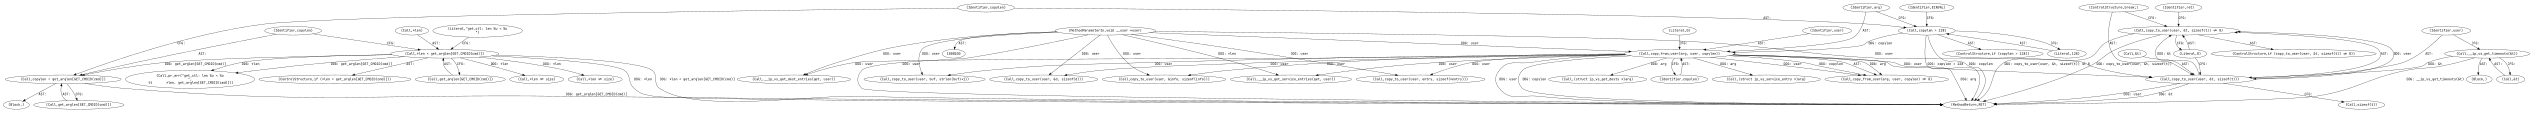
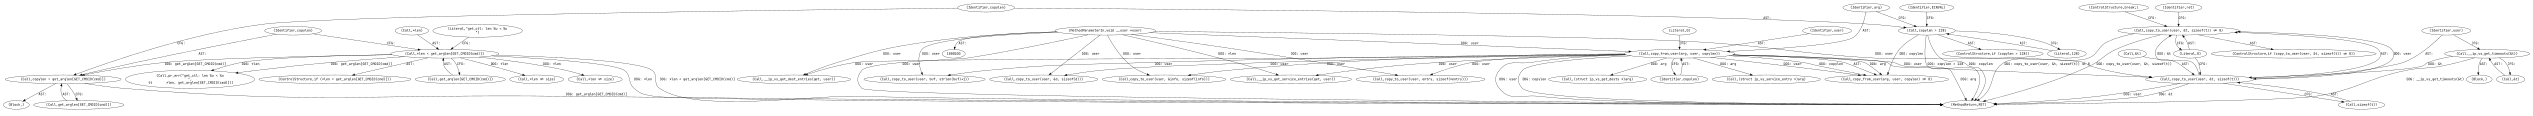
edge "(Call,copylen > 128)" -> "(Call,copy_from_user(arg, user, copylen))": now "(Call,copylen > 128)" -> "(Call,copy_from_user(arg, user, copylen) != 0)"
edge "(ControlStructure,break;)" -> "(Call,copy_to_user(user, &t, sizeof(t)))": now "(Call,sizeof(t))" -> "(Call,copy_to_user(user, &t, sizeof(t)))"
